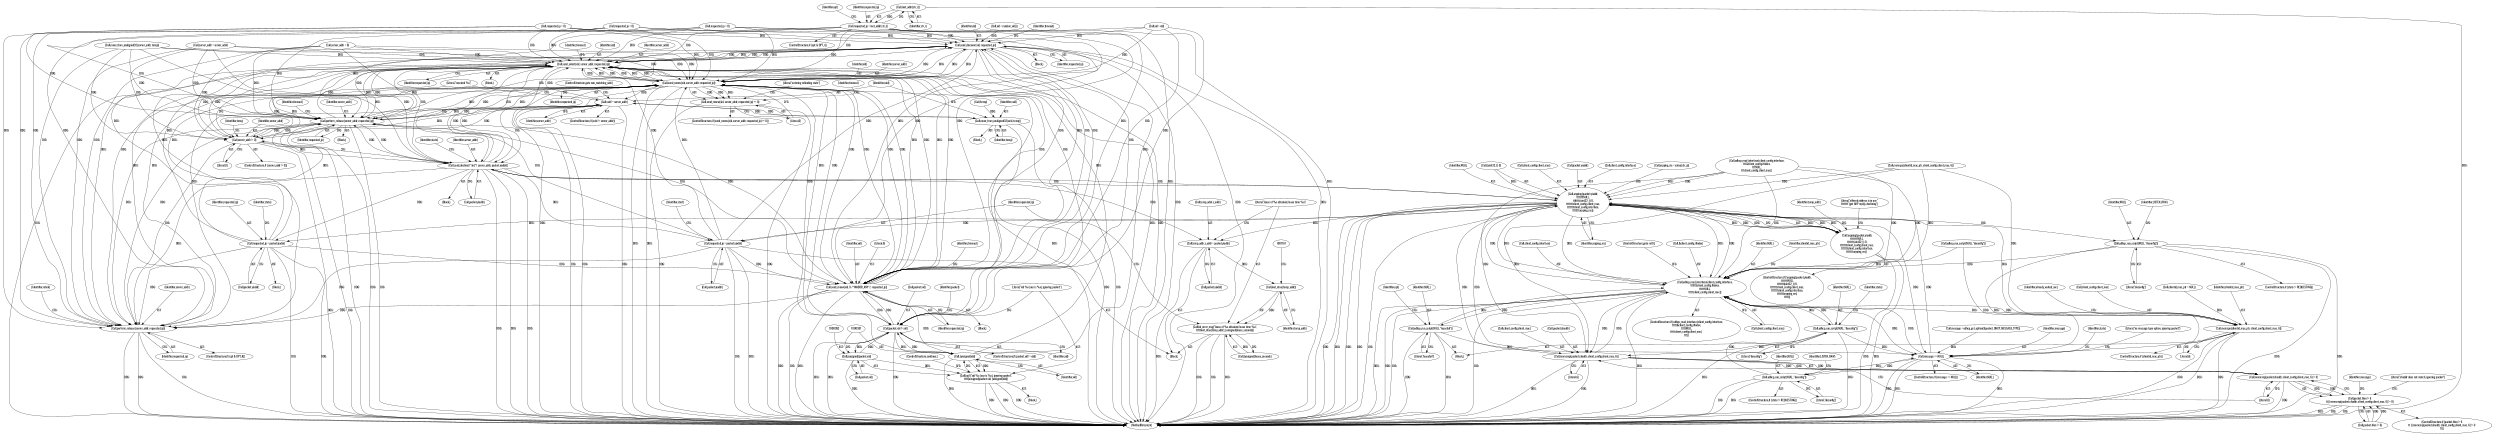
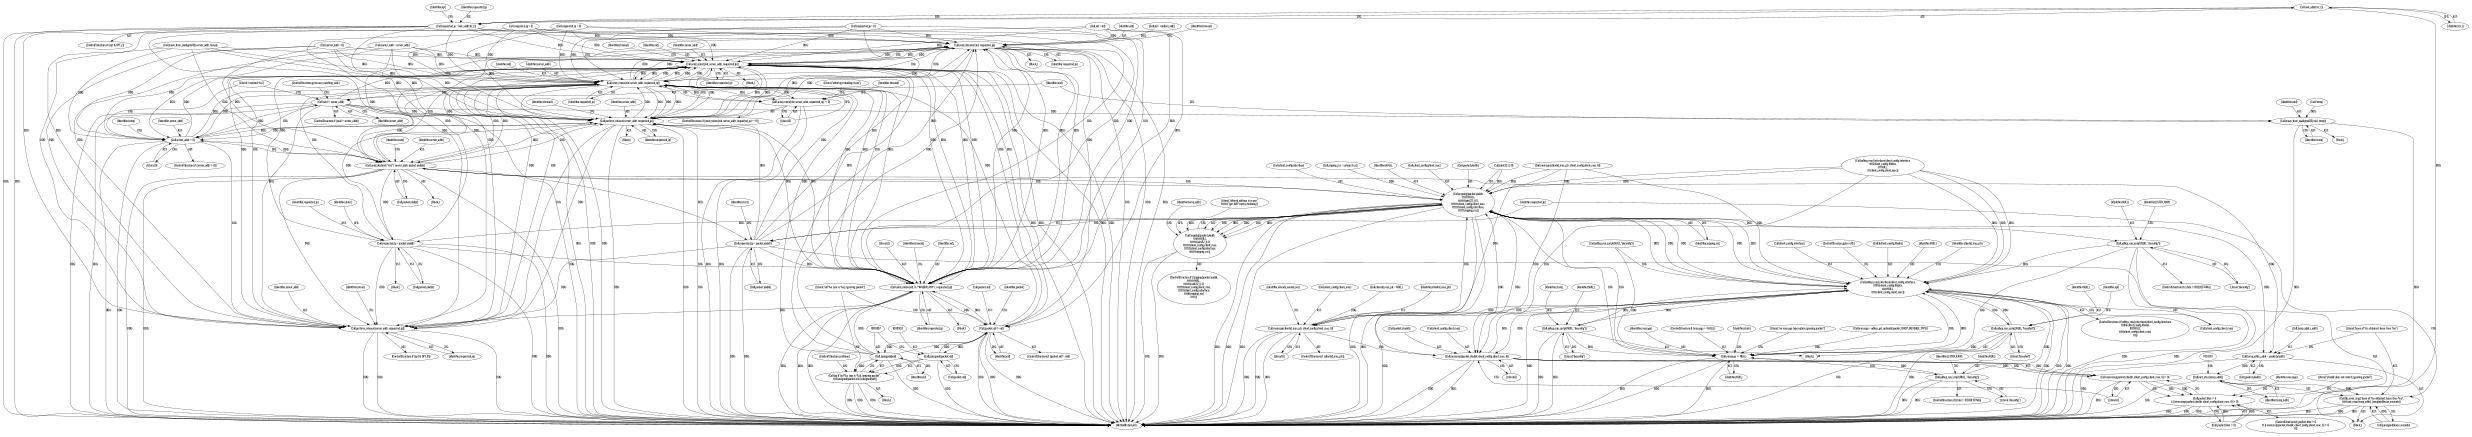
edge "(Call,move_from_unaligned32(svid, temp))" -> "(Call,svid != server_addr)": removed, label "DDG:"
edge "(Call,send_renew(xid, server_addr, requested_ip))" -> "(Call,packet.xid != xid)": removed, label "DDG:"
edge "(Call,message == NULL)" -> "(ControlStructure,if (message == NULL))": reversed
edge "(Call,inet_ntoa(temp_addr))" -> "(MethodReturn,int)": added, label "DDG:"
